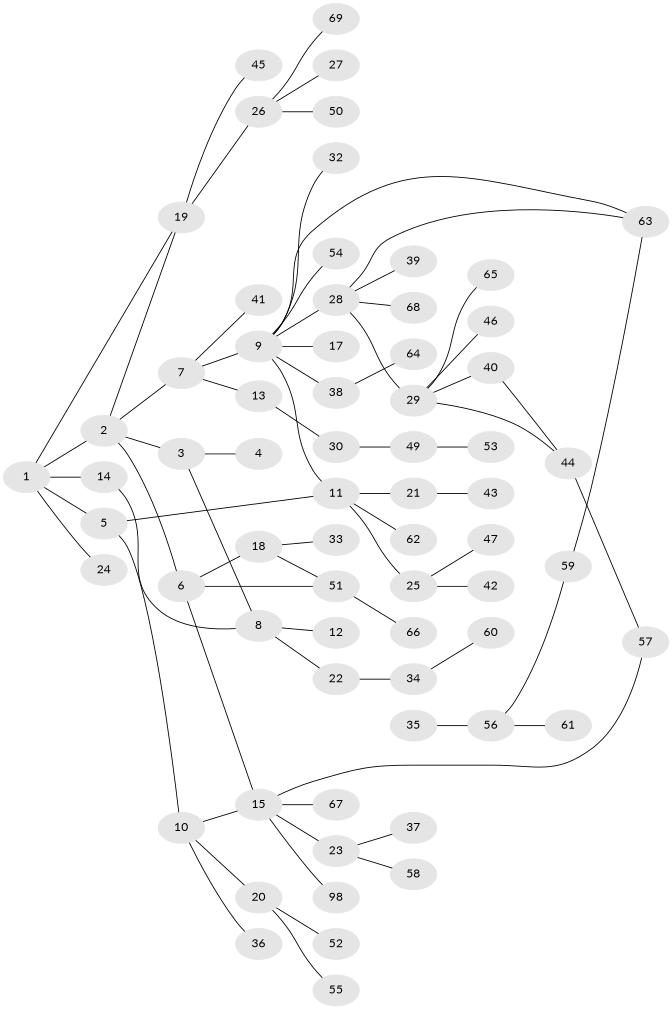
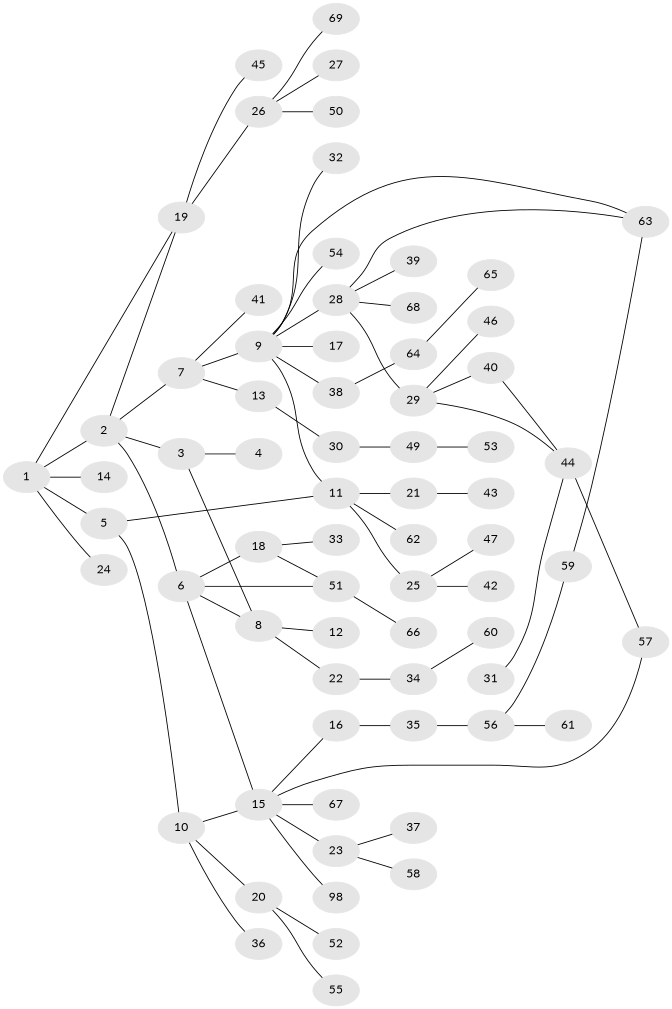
edge "65" -- "29": now "65" -- "64"
edge "14" -- "8": now "6" -- "8"
node "31": added
node "16": added
